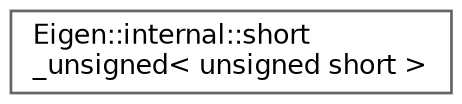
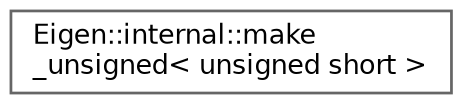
node "Eigen::internal::short _unsigned< unsigned short >": label "Eigen::internal::short _unsigned< unsigned short >" -> "Eigen::internal::make _unsigned< unsigned short >"
